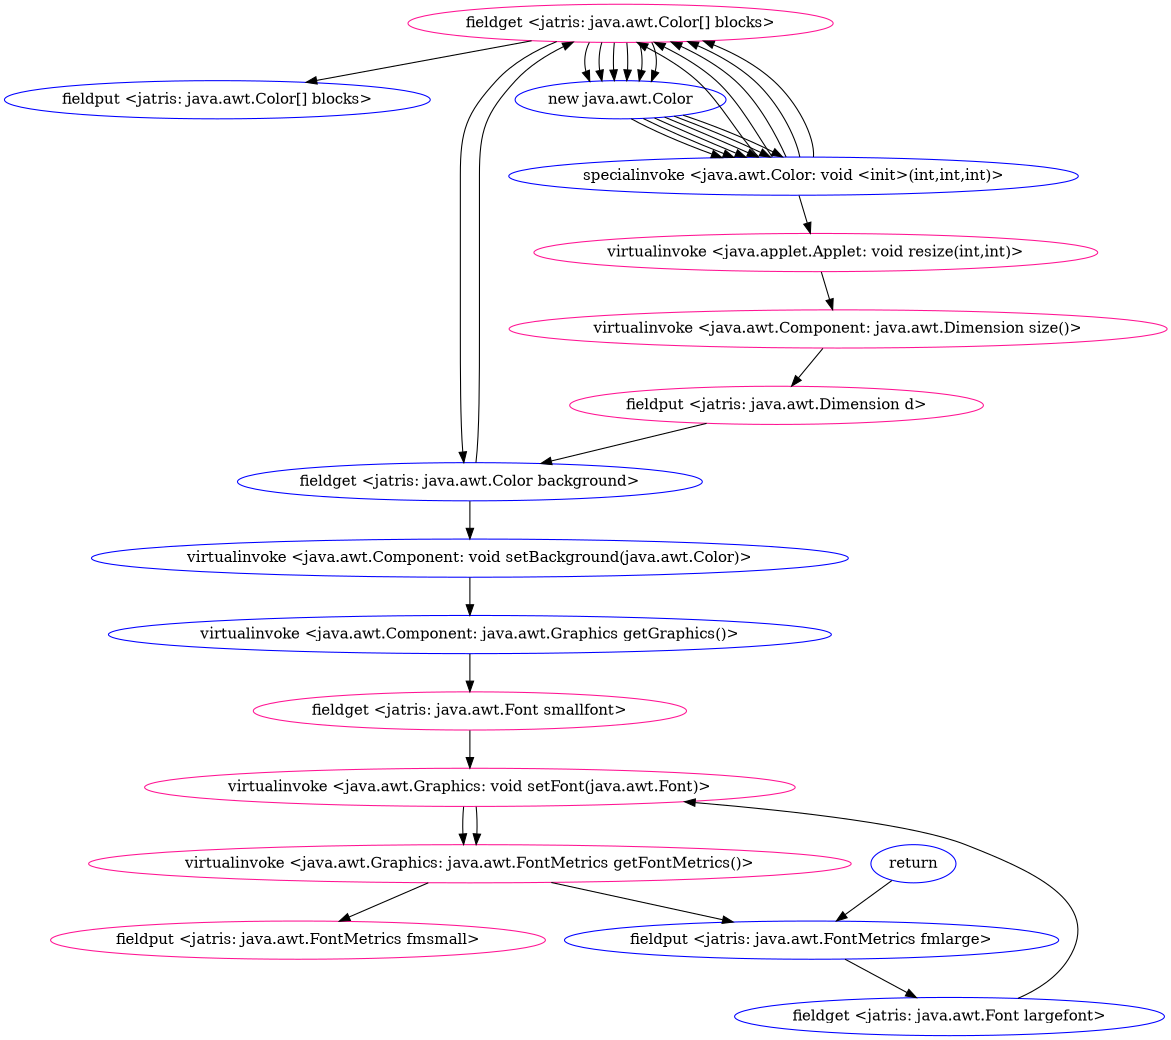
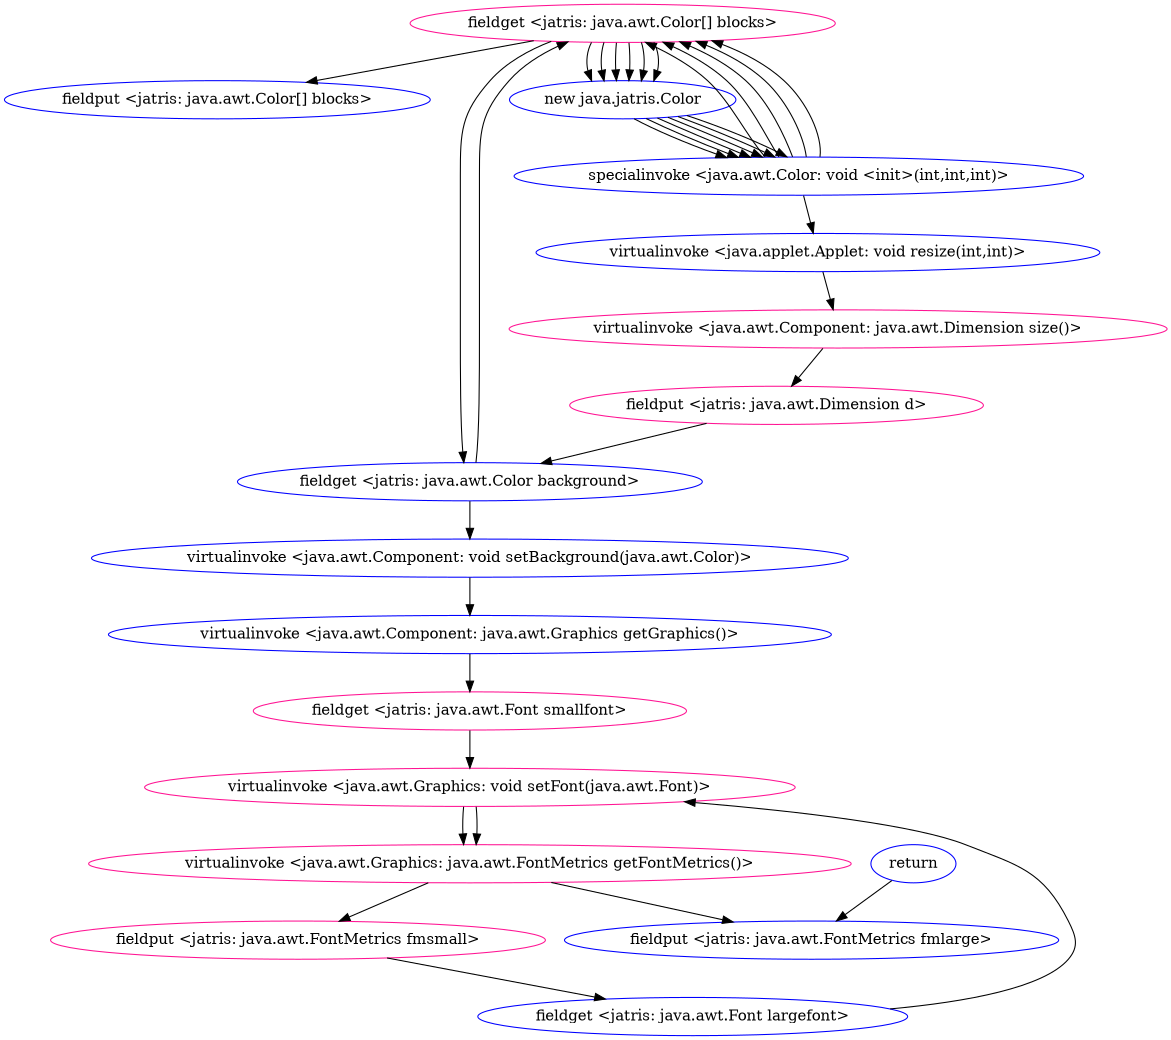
node "new java.awt.Color": label "new java.awt.Color" -> "new java.jatris.Color"
node "virtualinvoke <java.applet.Applet: void resize(int,int)>": color deeppink -> blue
edge "fieldput <jatris: java.awt.FontMetrics fmlarge>" -> "fieldget <jatris: java.awt.Font largefont>": now "fieldput <jatris: java.awt.FontMetrics fmsmall>" -> "fieldget <jatris: java.awt.Font largefont>"
